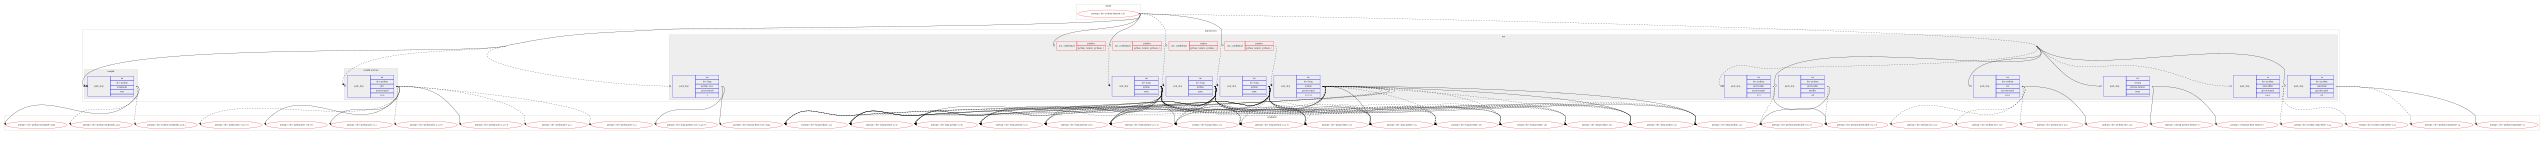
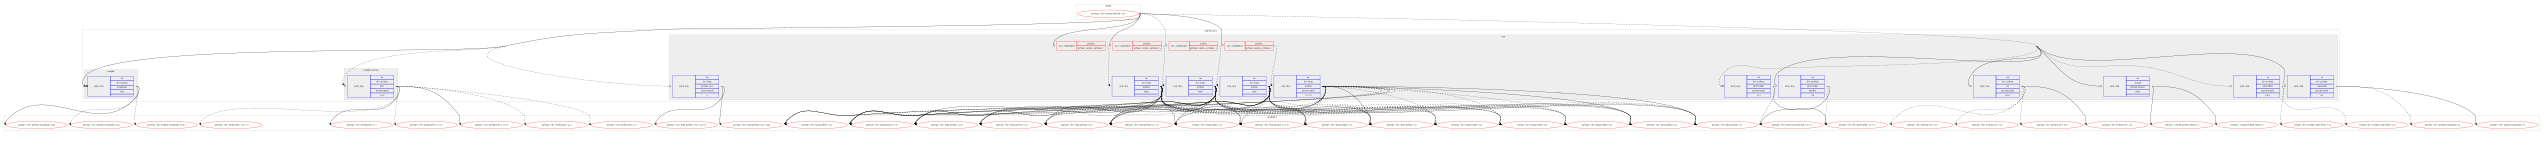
node "portage://dev-python/pbr-0.8.2-r1": removed
node "portage://dev-python/prettytable-0.7.2-r1": label "portage://dev-python/prettytable-0.7.2-r1" -> "portage://dev-dev/prettytable-0.7.2-r1"
